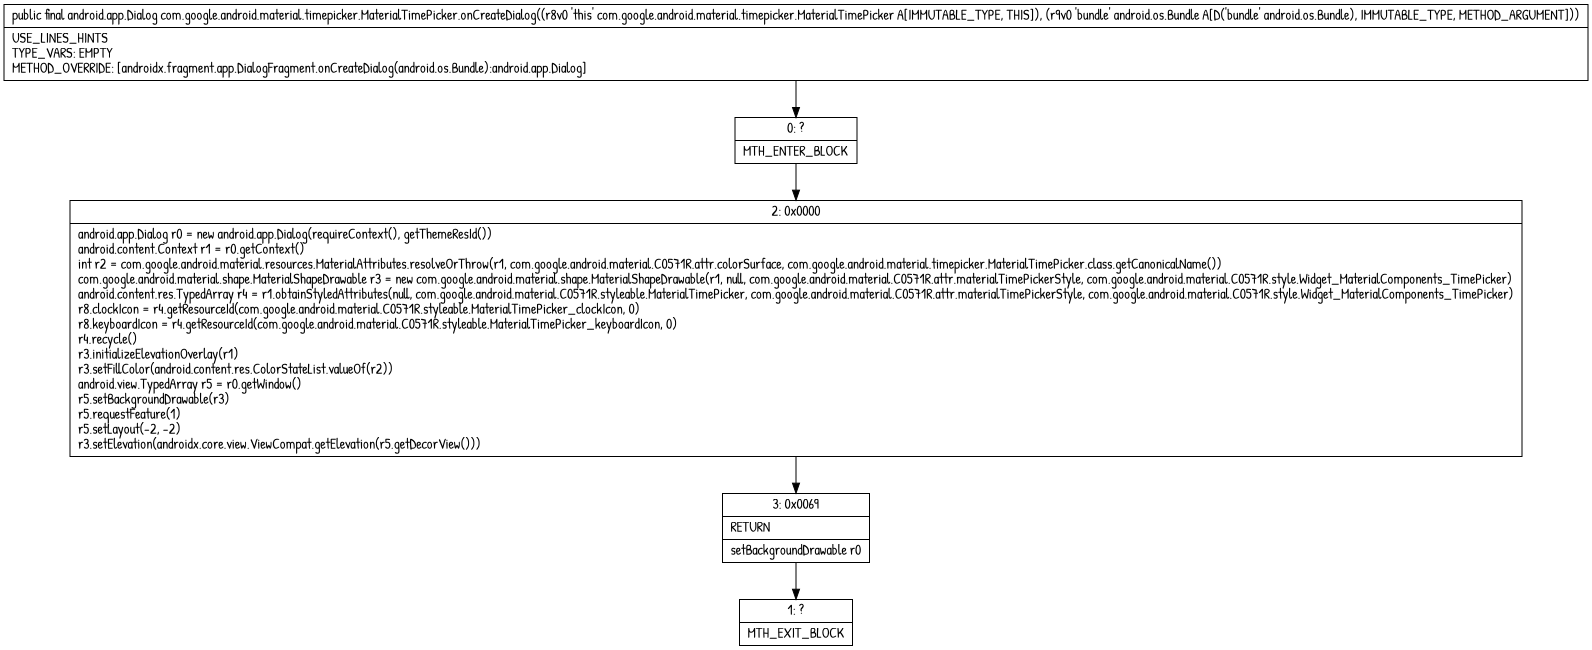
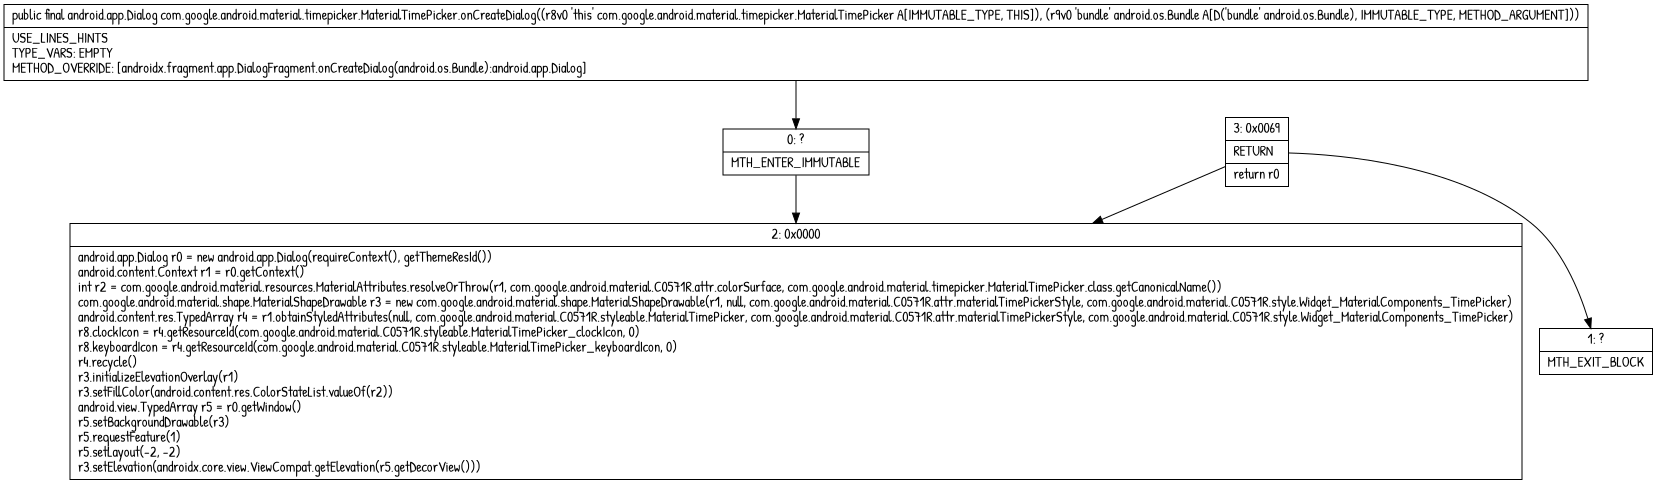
node "0: ?": text "MTH_ENTER_BLOCK" -> "MTH_ENTER_IMMUTABLE"
edge "2: 0x0000" -> "3: 0x0069": reversed
node "3: 0x0069": text "setBackgroundDrawable r0" -> "return r0"
